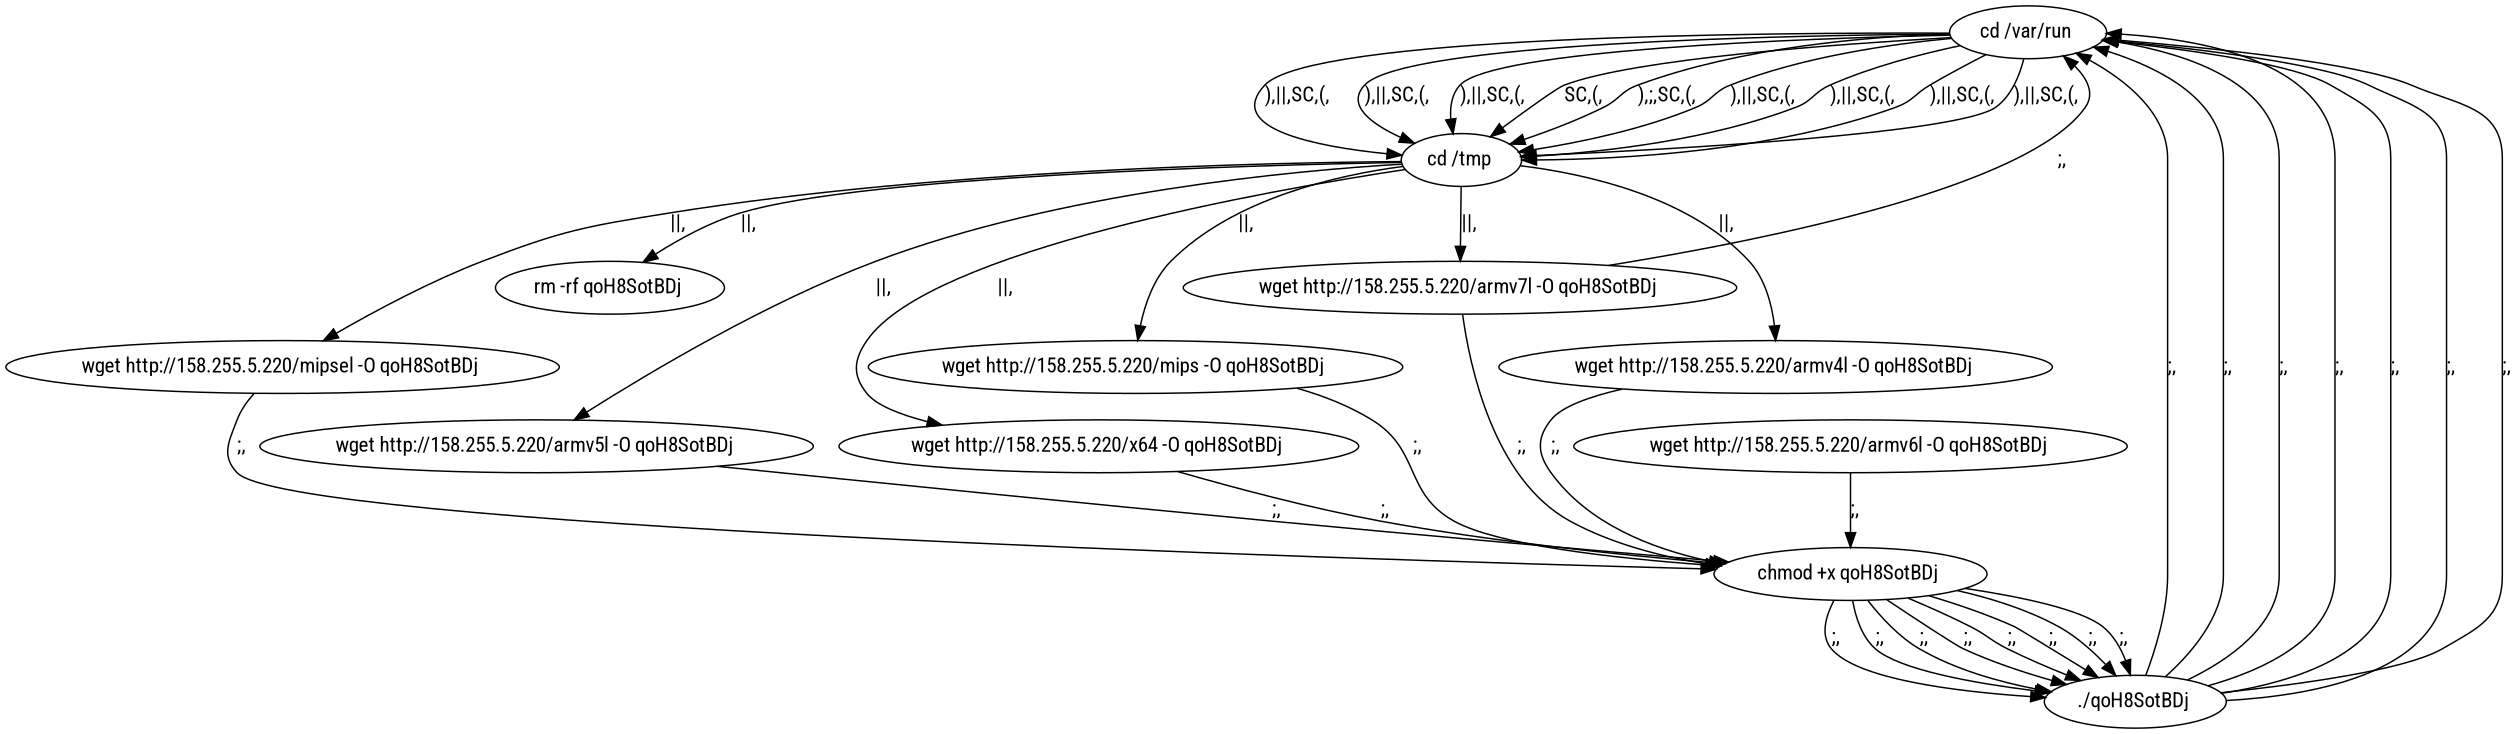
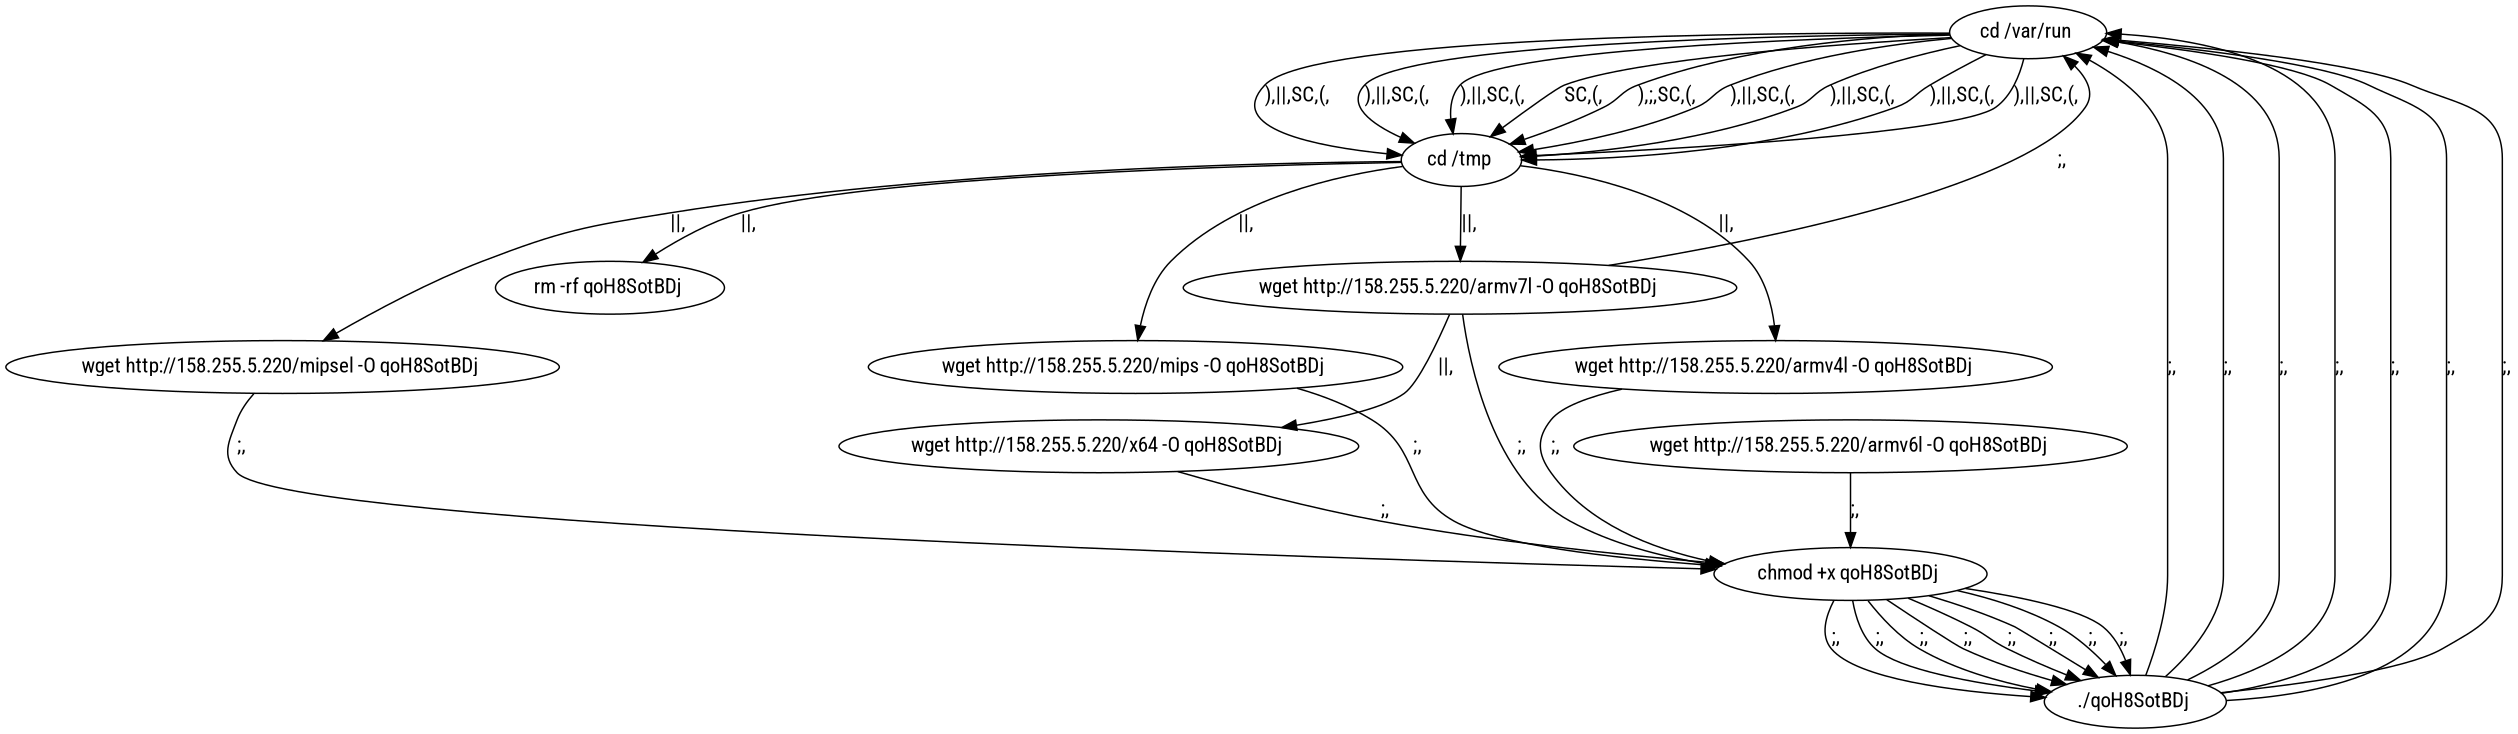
edge "cd /tmp" -> "wget http://158.255.5.220/x64 -O qoH8SotBDj": now "wget http://158.255.5.220/armv7l -O qoH8SotBDj" -> "wget http://158.255.5.220/x64 -O qoH8SotBDj"
node "wget http://158.255.5.220/armv5l -O qoH8SotBDj": removed
